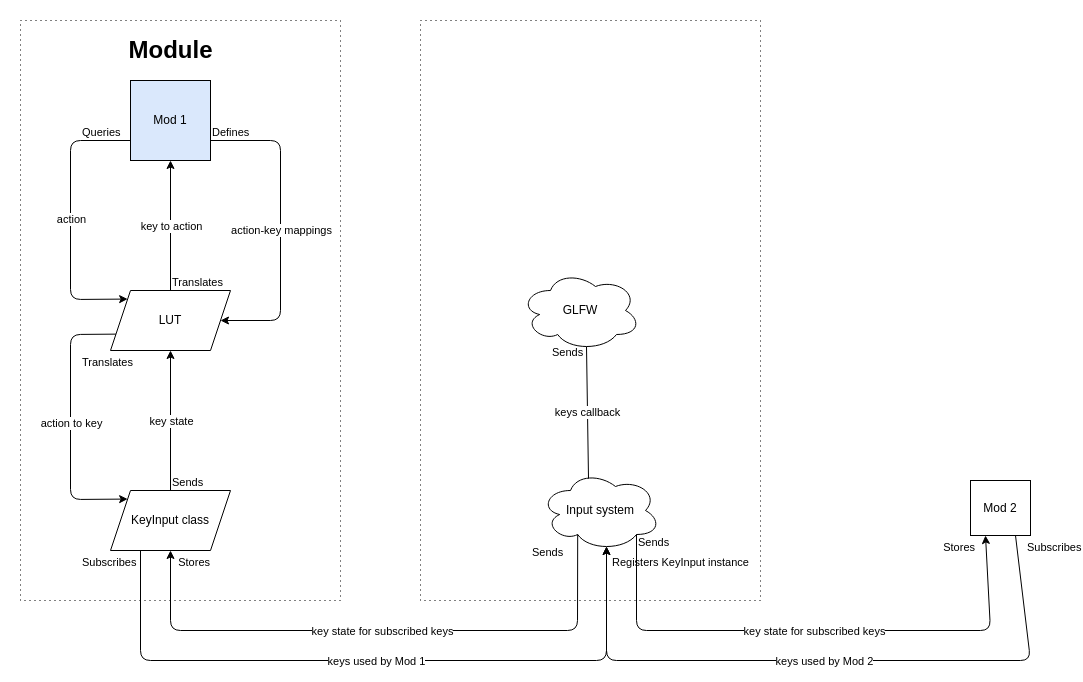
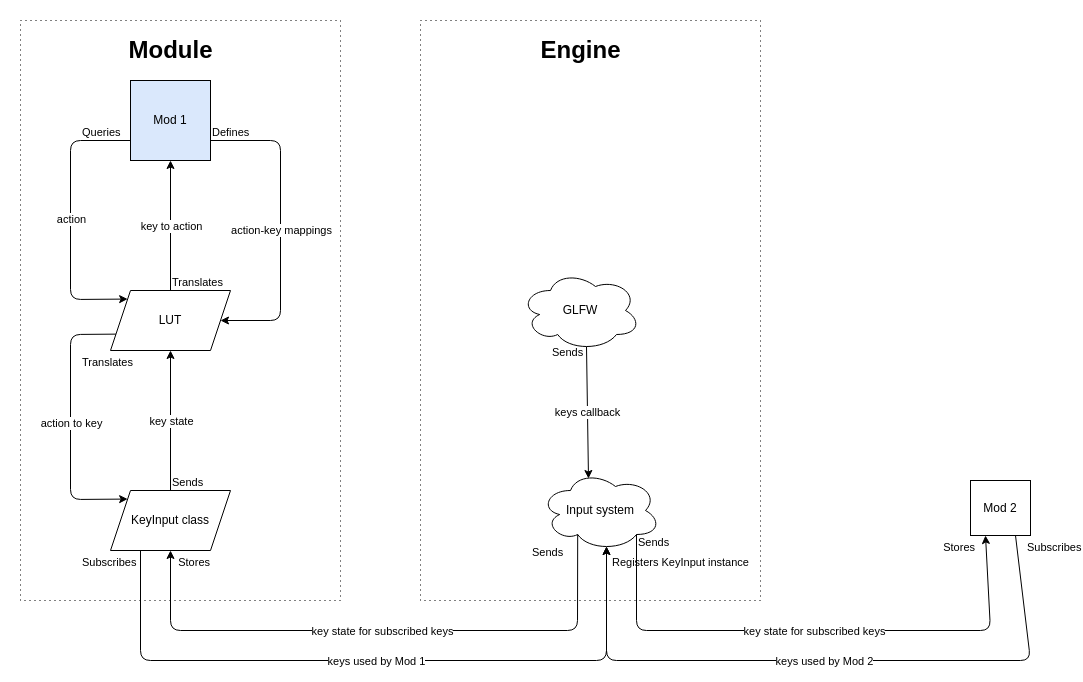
node "Engine": added
edge "GLFW" -- "Input system": arrowhead none -> classic
